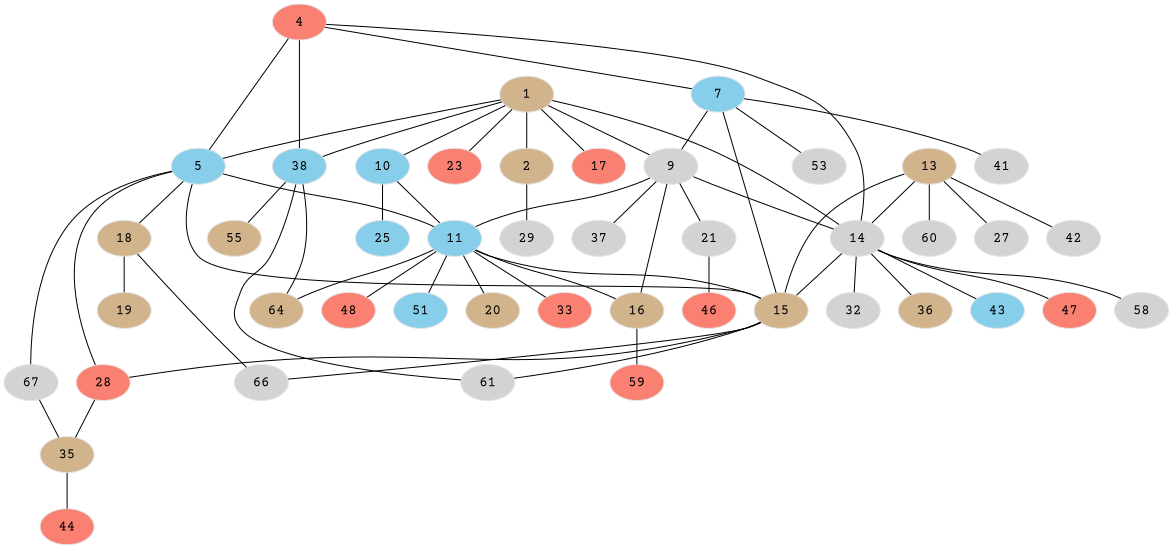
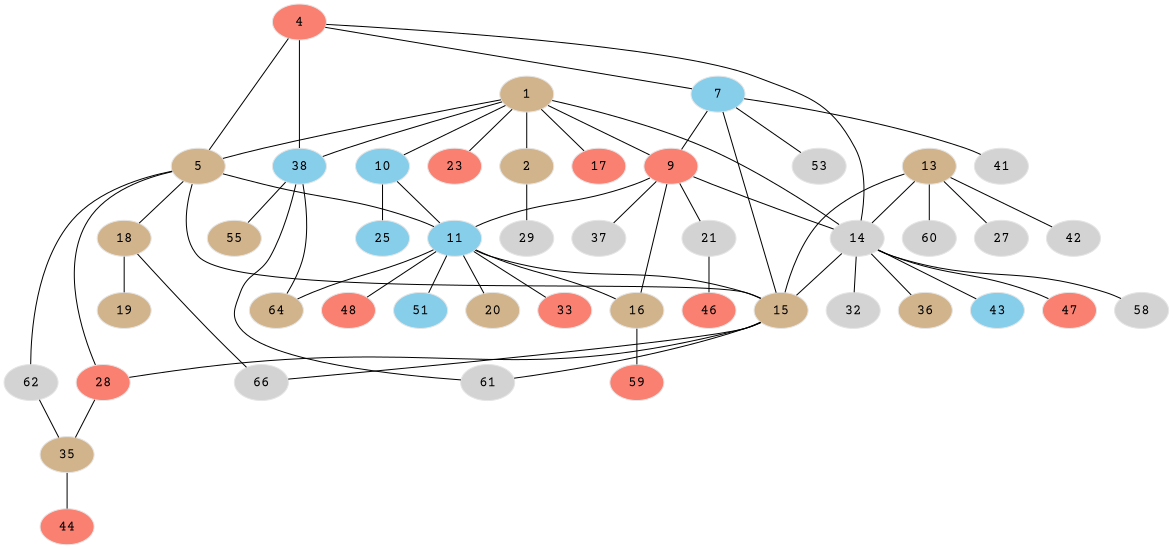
node "5": fillcolor skyblue -> tan
node "9": fillcolor lightgrey -> salmon
node "67": label "67" -> "62"
